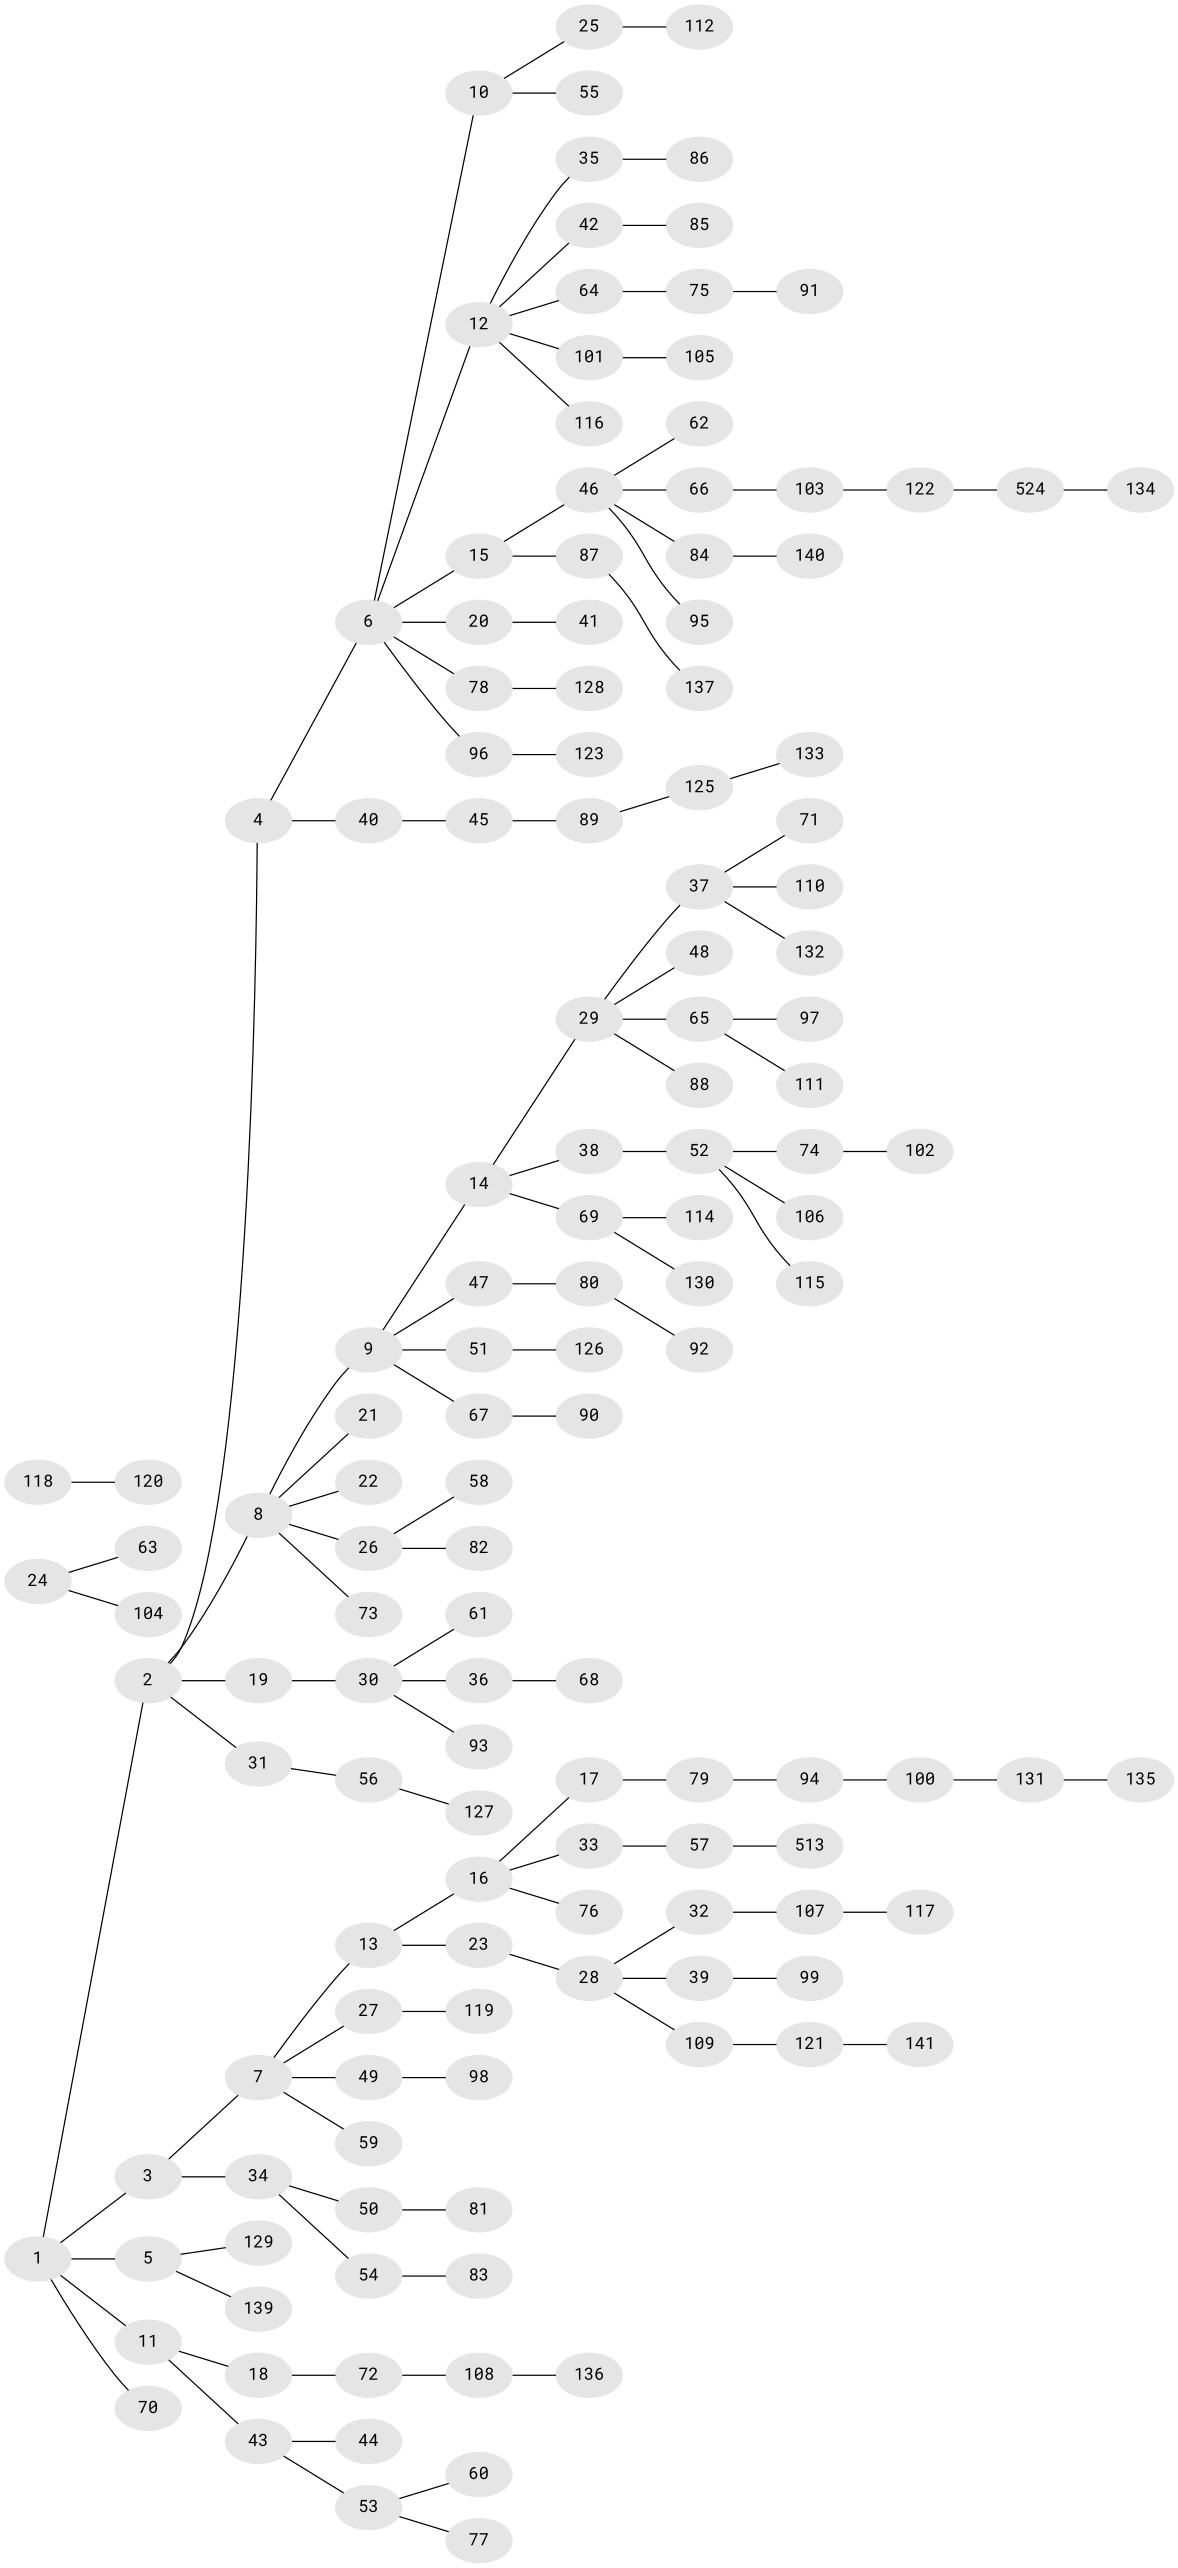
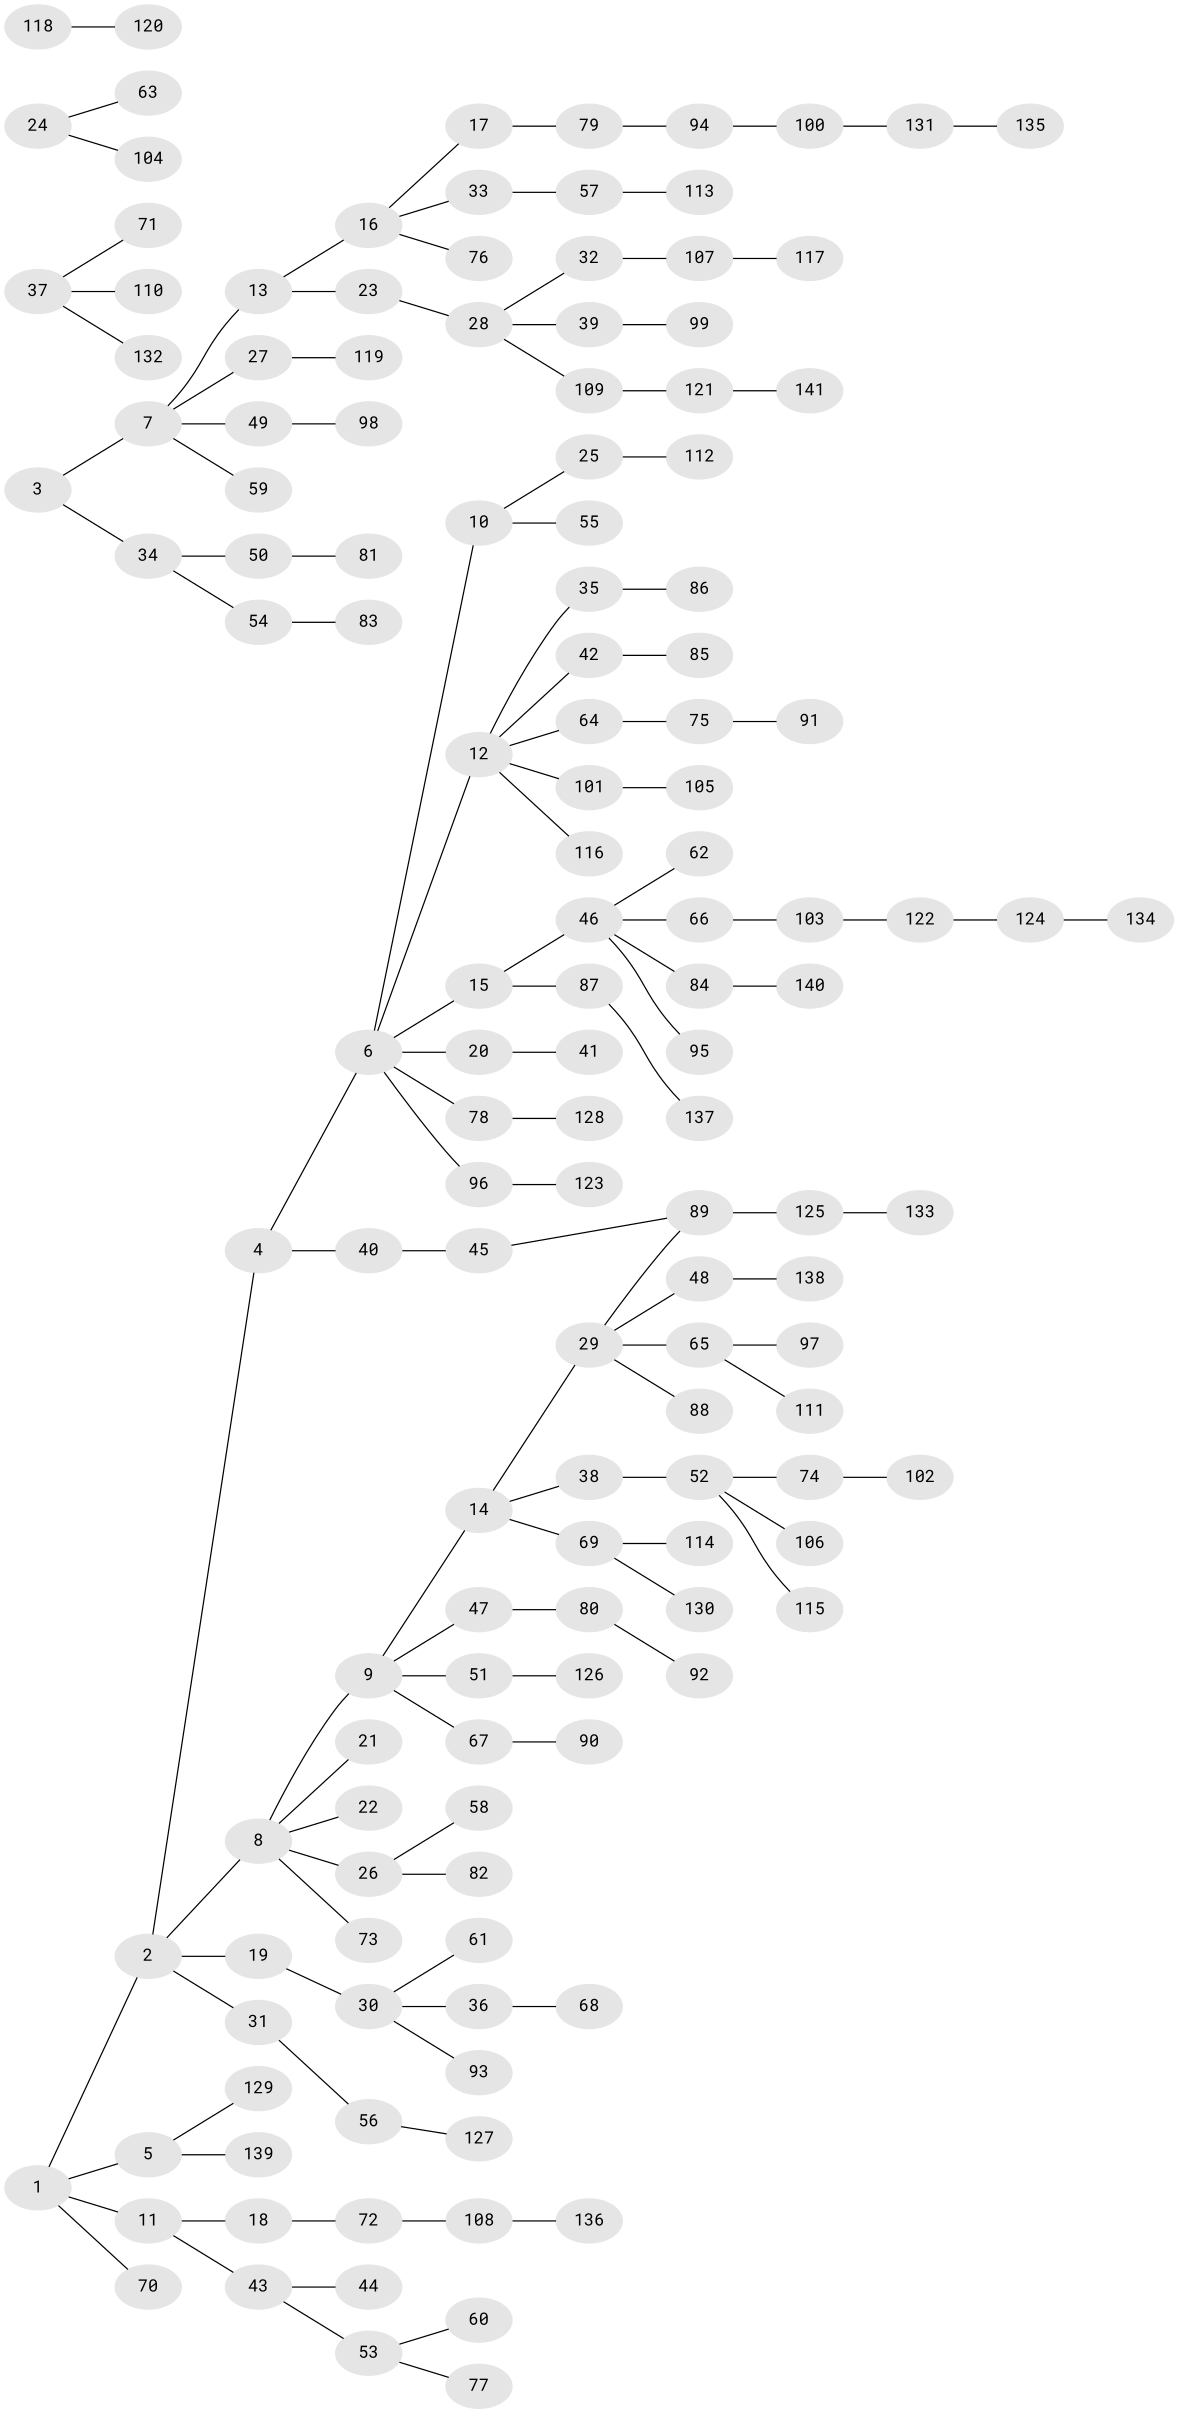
node "524": label "524" -> "124"
edge "37" -- "29": now "89" -- "29"
node "138": added
node "513": label "513" -> "113"
edge "3" -- "1": removed
